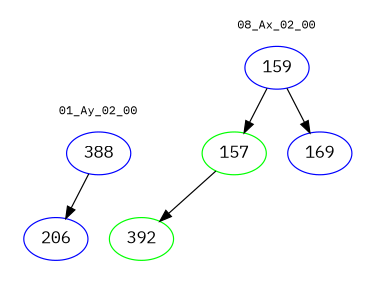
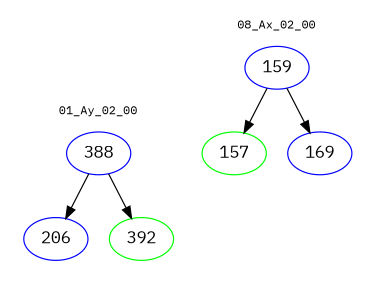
edge "157" -> "392": now "388" -> "392"
